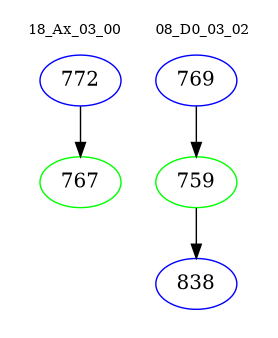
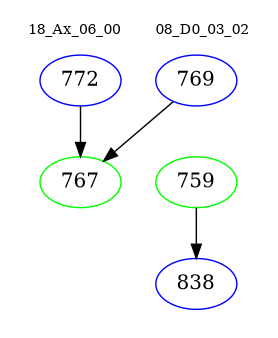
cluster "18_Ax_03_00": label "18_Ax_03_00" -> "18_Ax_06_00"
edge "769" -> "759": now "769" -> "767"
